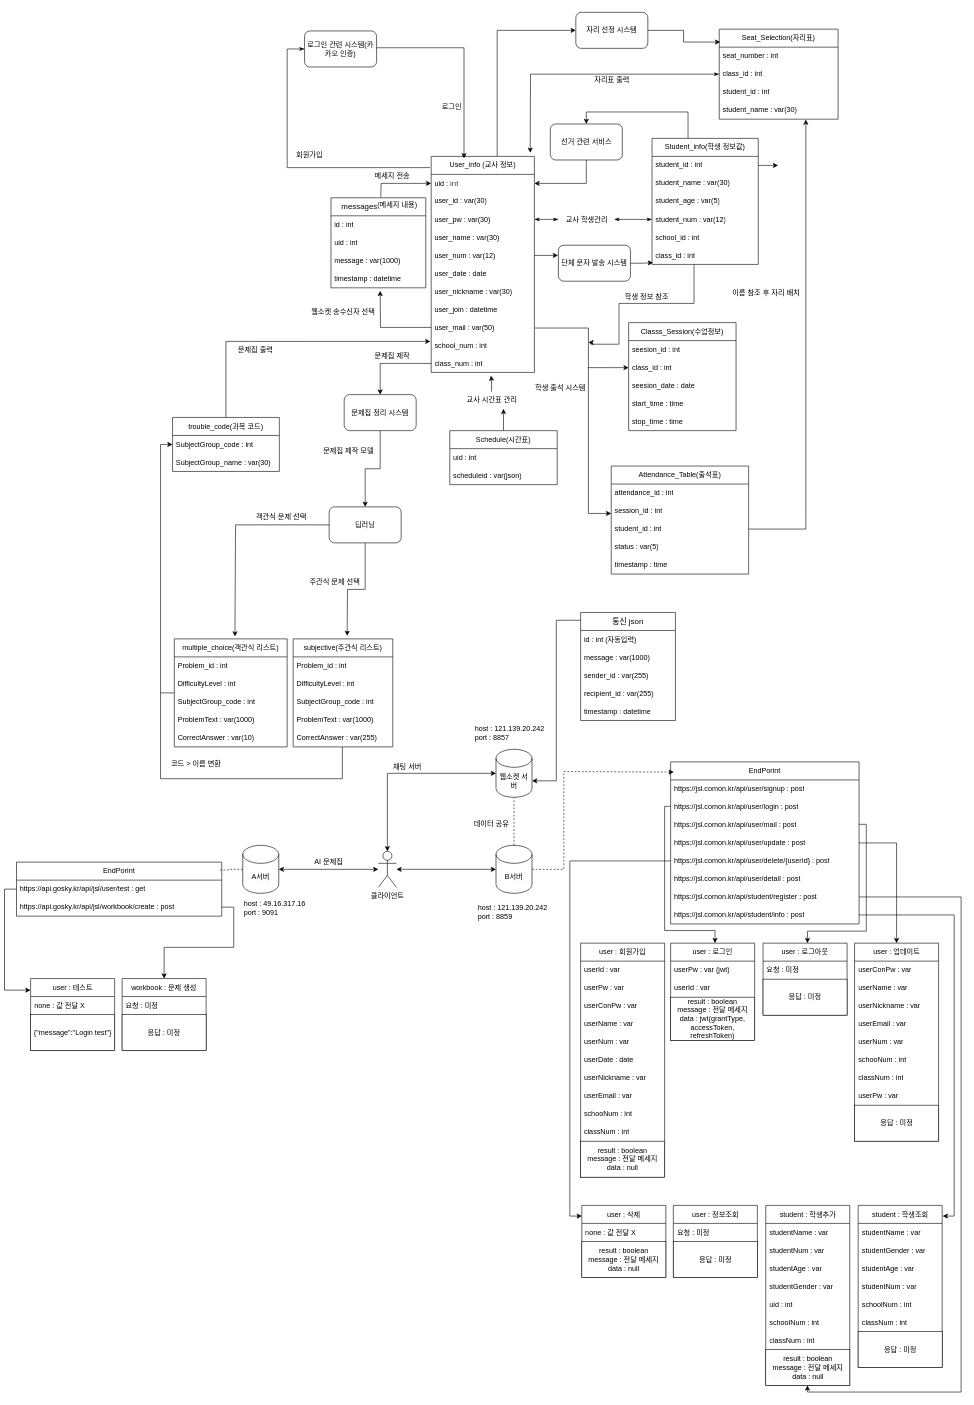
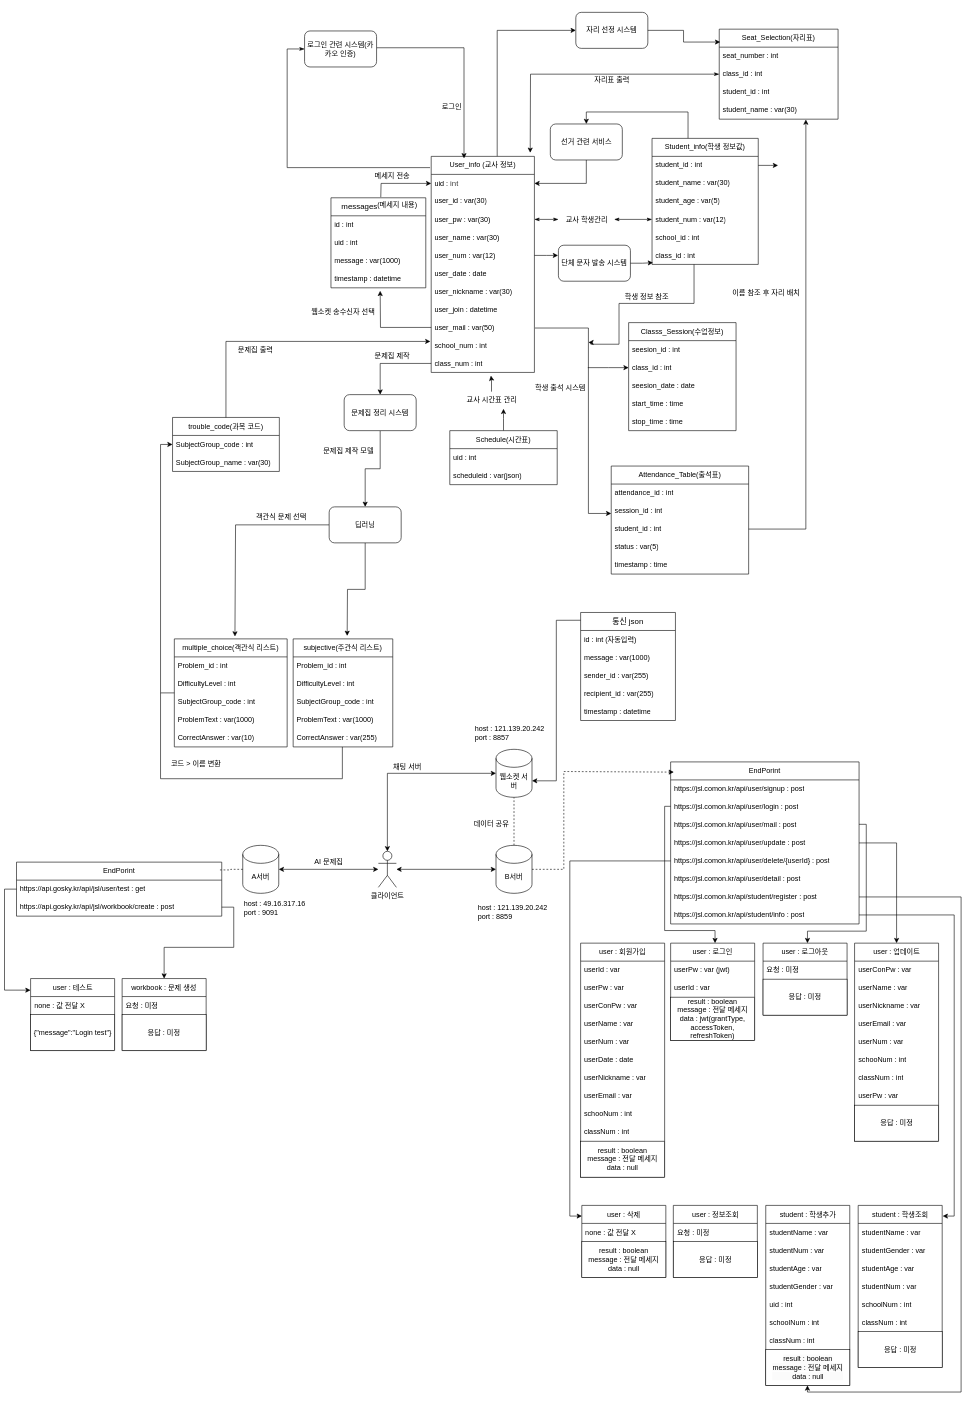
node "회원가입": removed
node "주관식 문제 선택": removed
